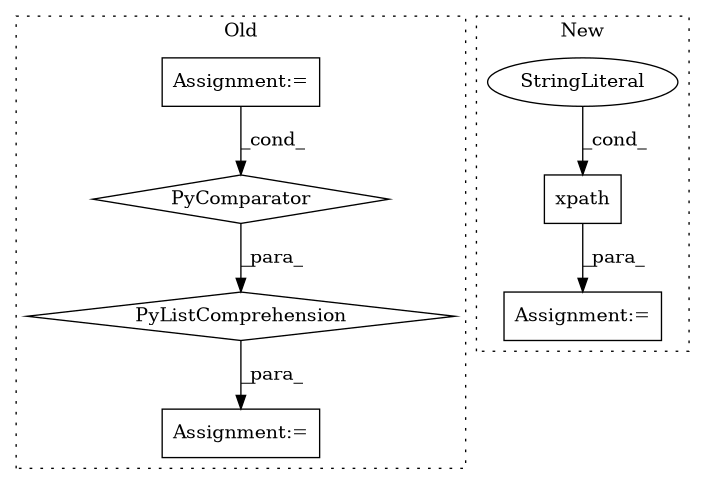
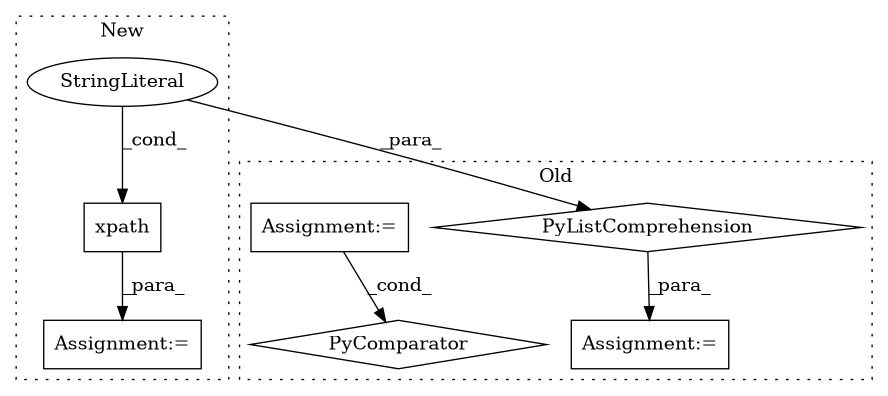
edge "PyComparator" -> "PyListComprehension": now "StringLiteral" -> "PyListComprehension"
